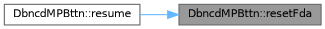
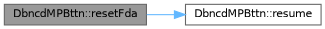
edge "DbncdMPBttn::resume" -> "DbncdMPBttn::resetFda": reversed
